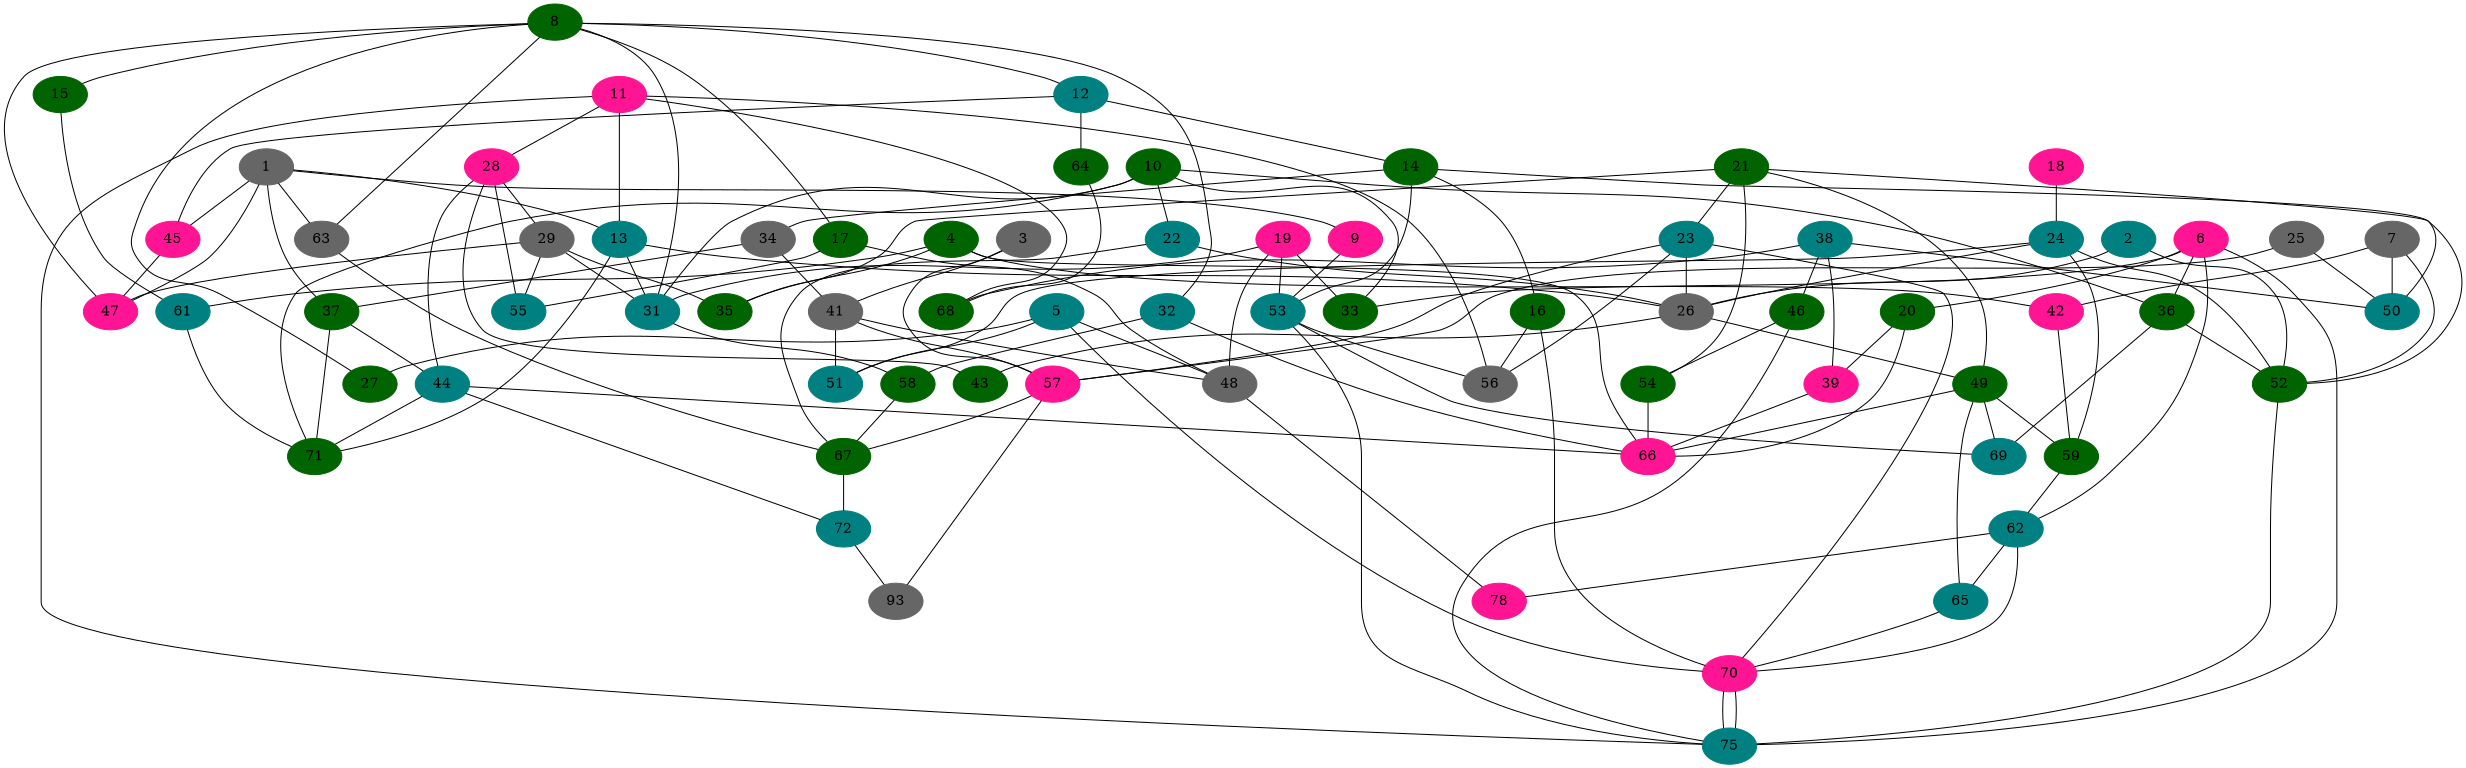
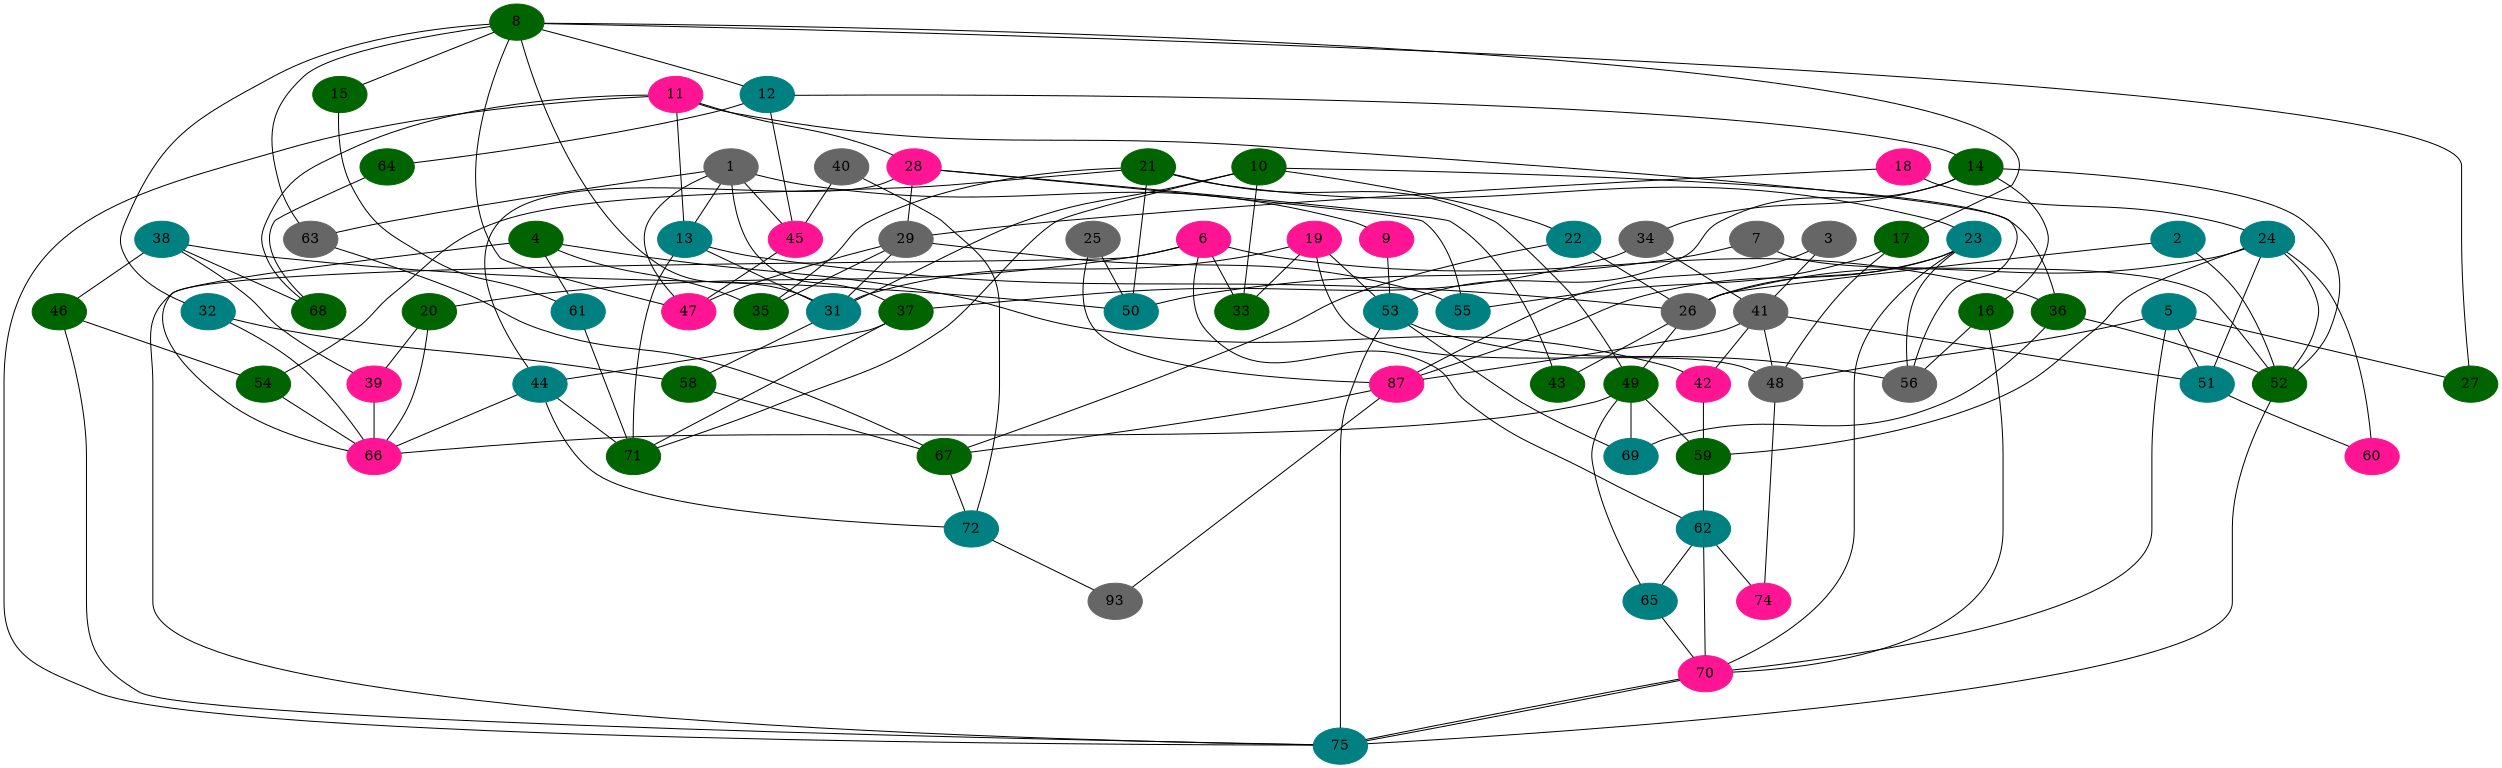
node "40": added
edge "18" -- "29": added
edge "7" -- "42": now "41" -- "42"
node "57": label "57" -> "87"
node "60": added
node "78": label "78" -> "74"
